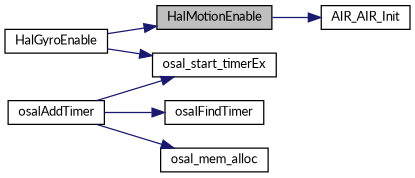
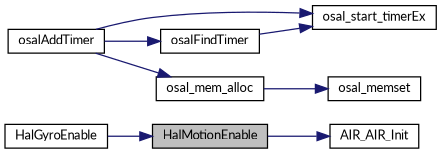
edge "HalGyroEnable" -> "osal_start_timerEx": now "osalFindTimer" -> "osal_start_timerEx"
node "osal_memset": added
